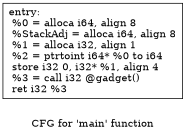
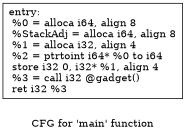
node "entry:": text "%1 = alloca i32, align 1" -> "%1 = alloca i32, align 4"
